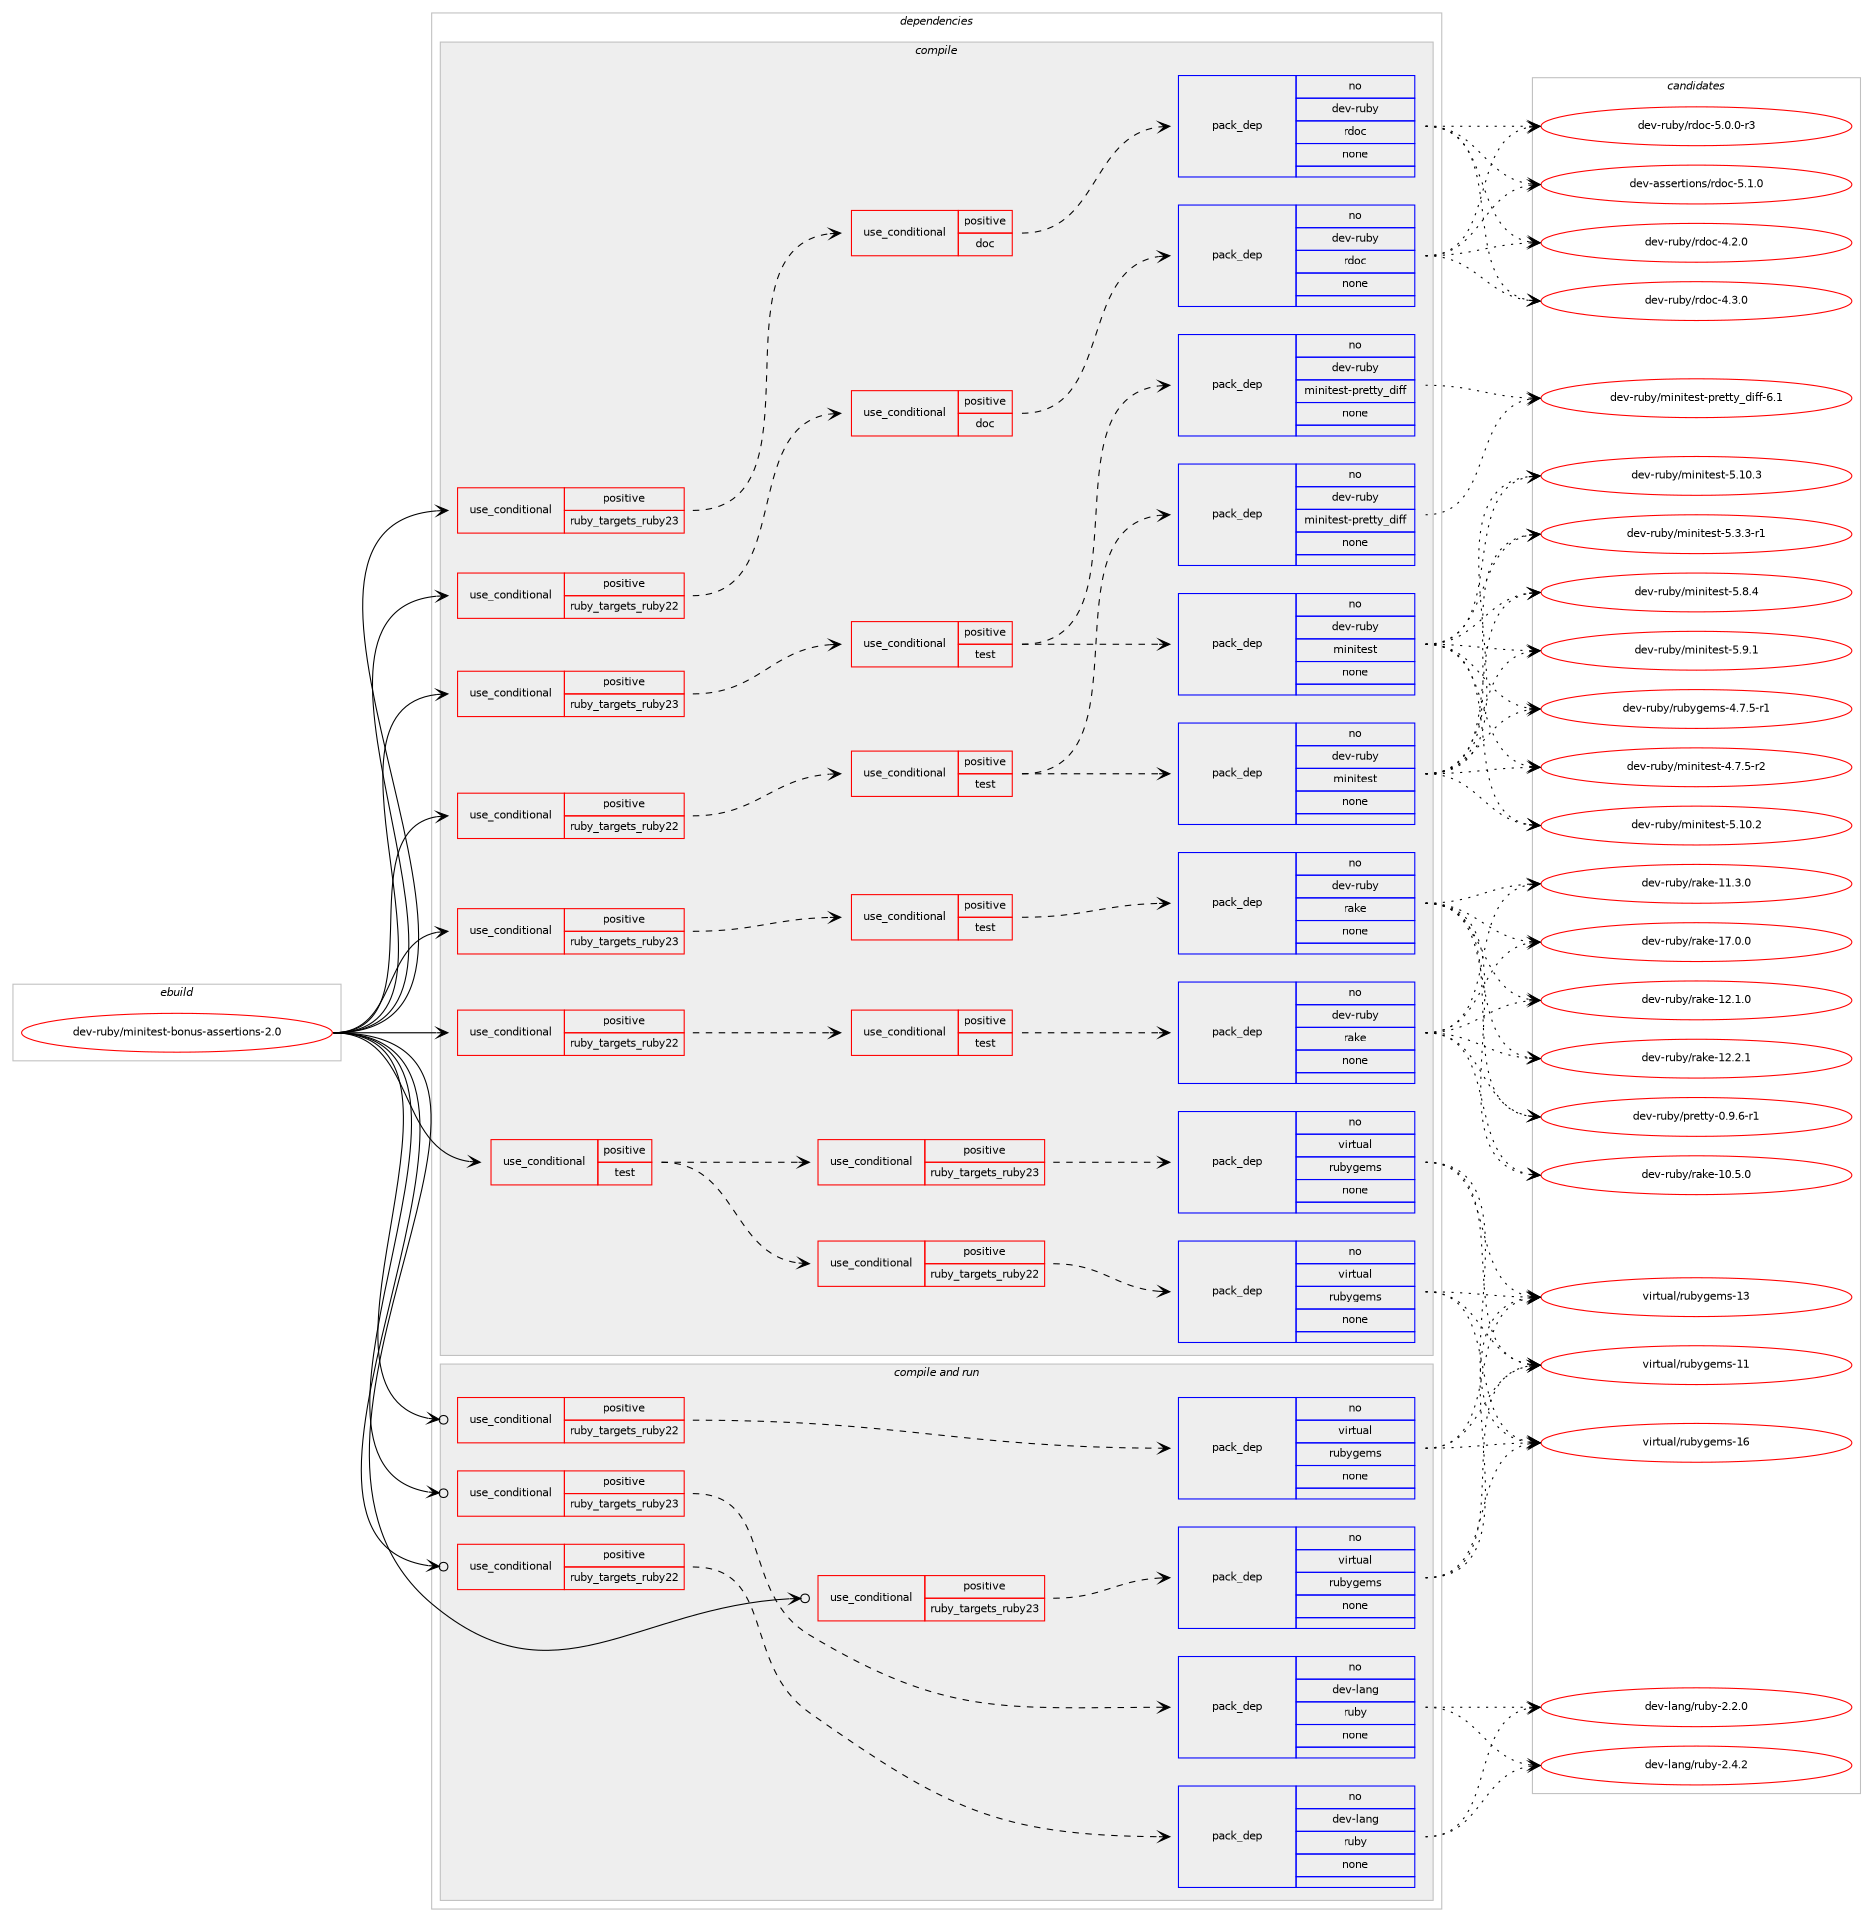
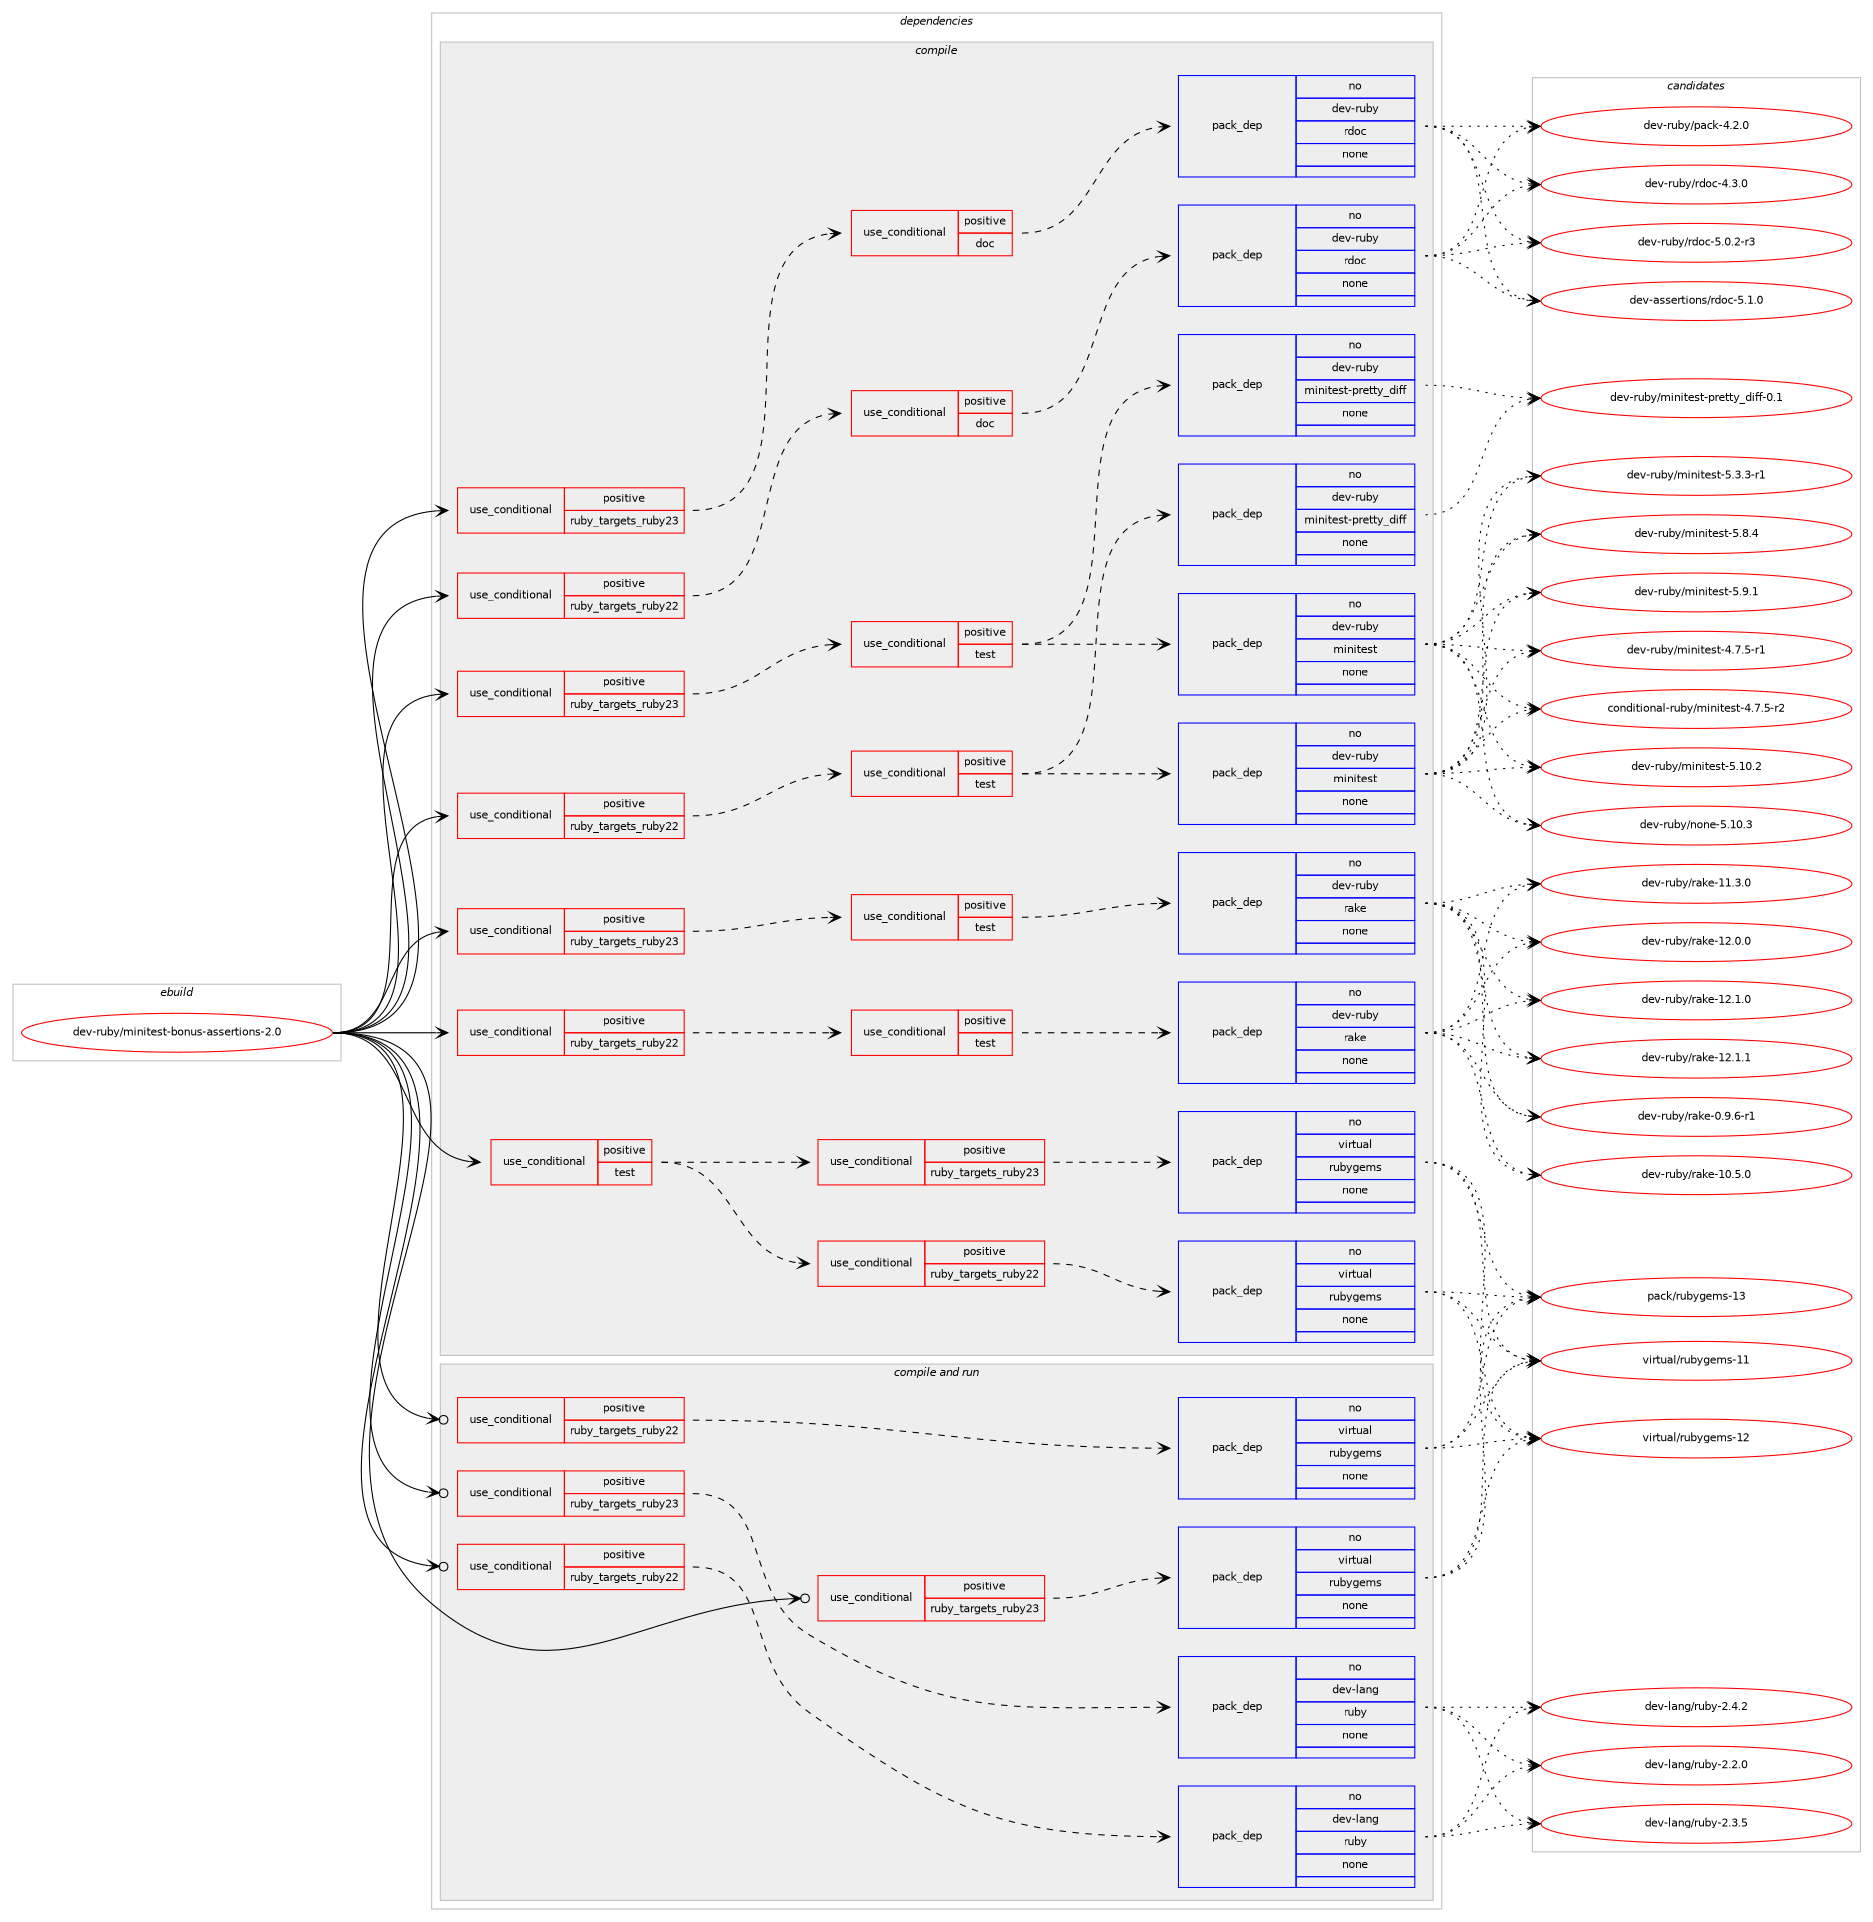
node "dev-ruby/rdoc-5.0.0-r3": label "dev-ruby/rdoc-5.0.0-r3" -> "dev-ruby/rdoc-5.0.2-r3"
node "dev-ruby/rdoc-4.2.0": label "dev-ruby/rdoc-4.2.0" -> "dev-ruby/pack-4.2.0"
node "dev-ruby/minitest-pretty_diff-6.1": label "dev-ruby/minitest-pretty_diff-6.1" -> "dev-ruby/minitest-pretty_diff-0.1"
node "dev-ruby/minitest-5.10.3": label "dev-ruby/minitest-5.10.3" -> "dev-ruby/none-5.10.3"
node "dev-ruby/rubygems-4.7.5-r1": label "dev-ruby/rubygems-4.7.5-r1" -> "dev-ruby/minitest-4.7.5-r1"
node "dev-ruby/minitest-4.7.5-r2": label "dev-ruby/minitest-4.7.5-r2" -> "conditional-ruby/minitest-4.7.5-r2"
node "dev-ruby/rake-17.0.0": label "dev-ruby/rake-17.0.0" -> "dev-ruby/rake-12.0.0"
node "dev-ruby/rake-12.2.1": label "dev-ruby/rake-12.2.1" -> "dev-ruby/rake-12.1.1"
node "dev-ruby/pretty-0.9.6-r1": label "dev-ruby/pretty-0.9.6-r1" -> "dev-ruby/rake-0.9.6-r1"
node "virtual/rubygems-13": label "virtual/rubygems-13" -> "pack/rubygems-13"
node "virtual/rubygems-16": label "virtual/rubygems-16" -> "virtual/rubygems-12"
node "dev-lang/ruby-2.3.5": added
